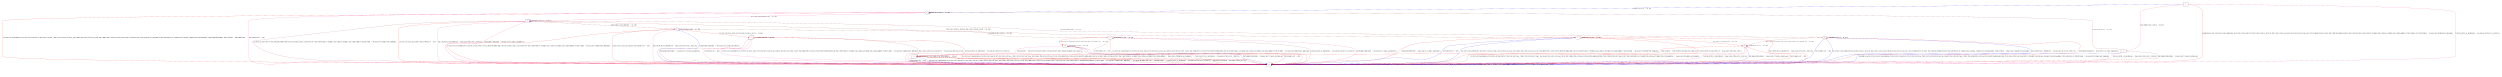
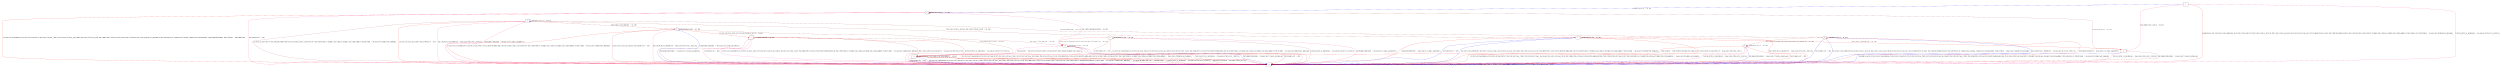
edge "1" -> "3": now "1" -> "10"
edge "4" -> "8": now "4" -> "11"
edge "7" -> "10": added, label "TLS13CertificateVerify / No RSP"
edge "5" -> "9": now "5" -> "2"
